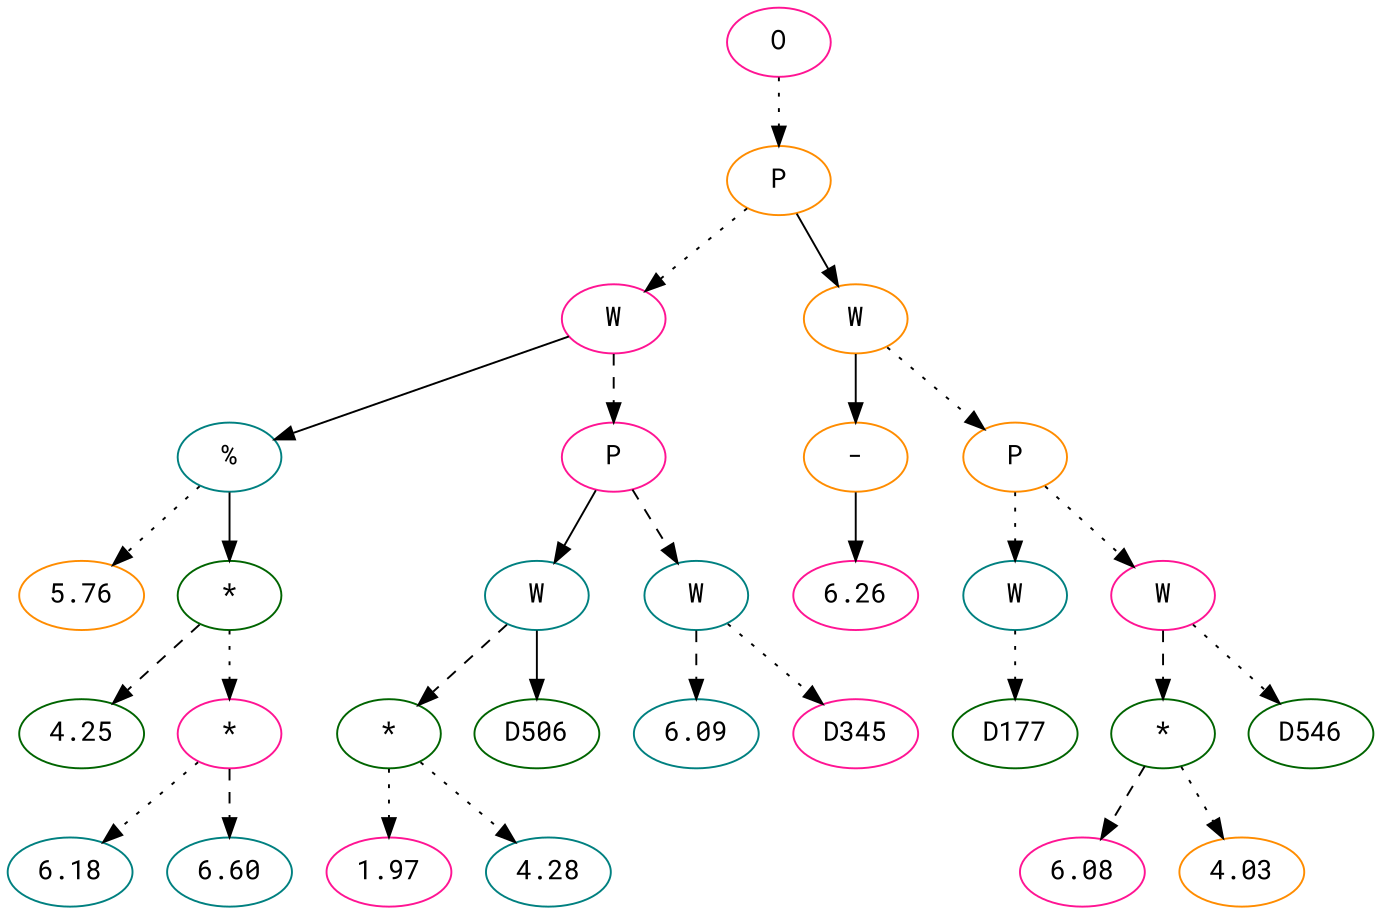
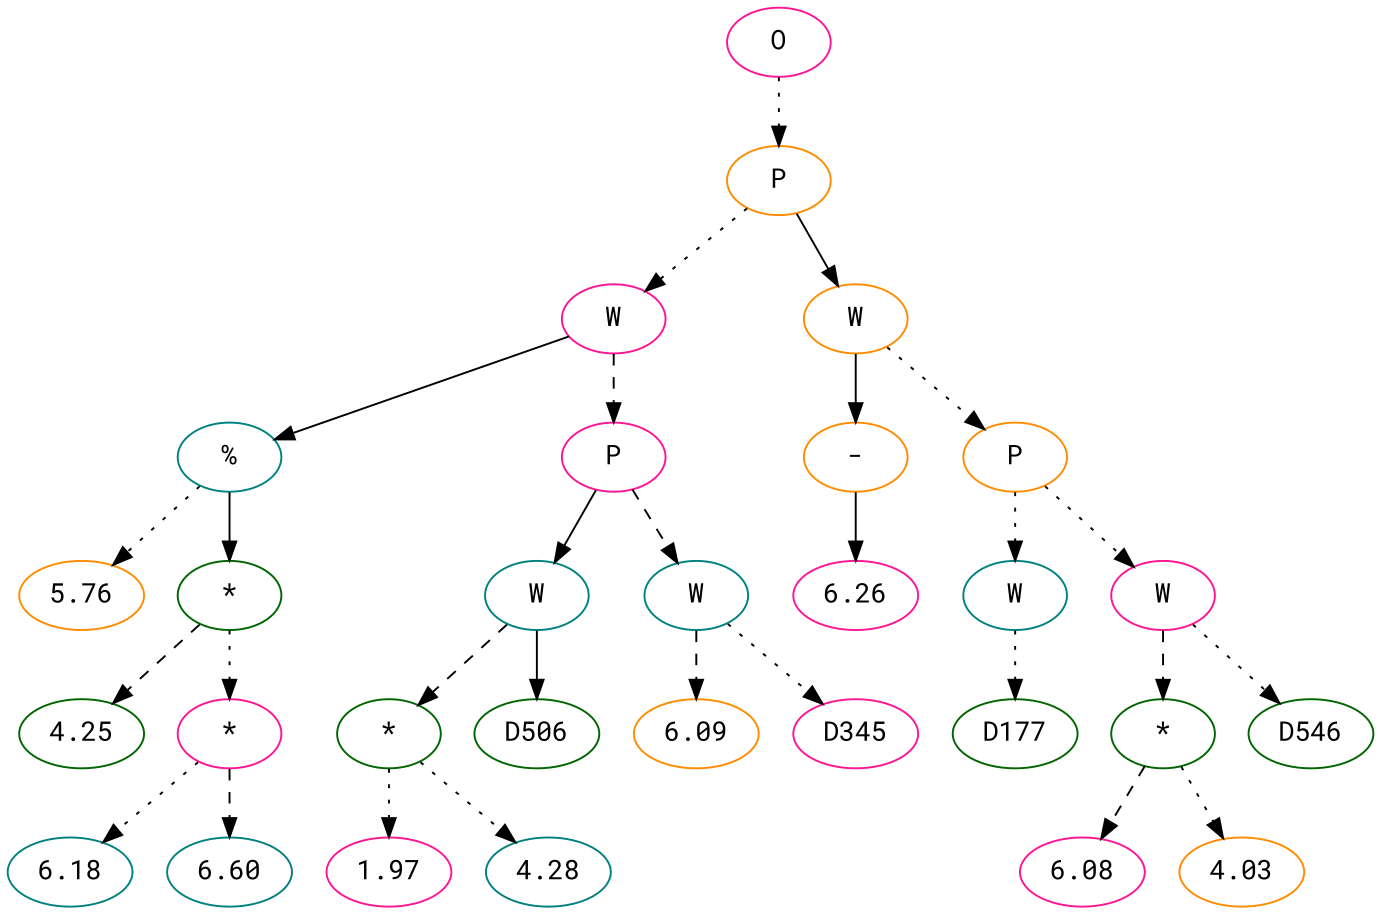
node "6.09": color teal -> darkorange
